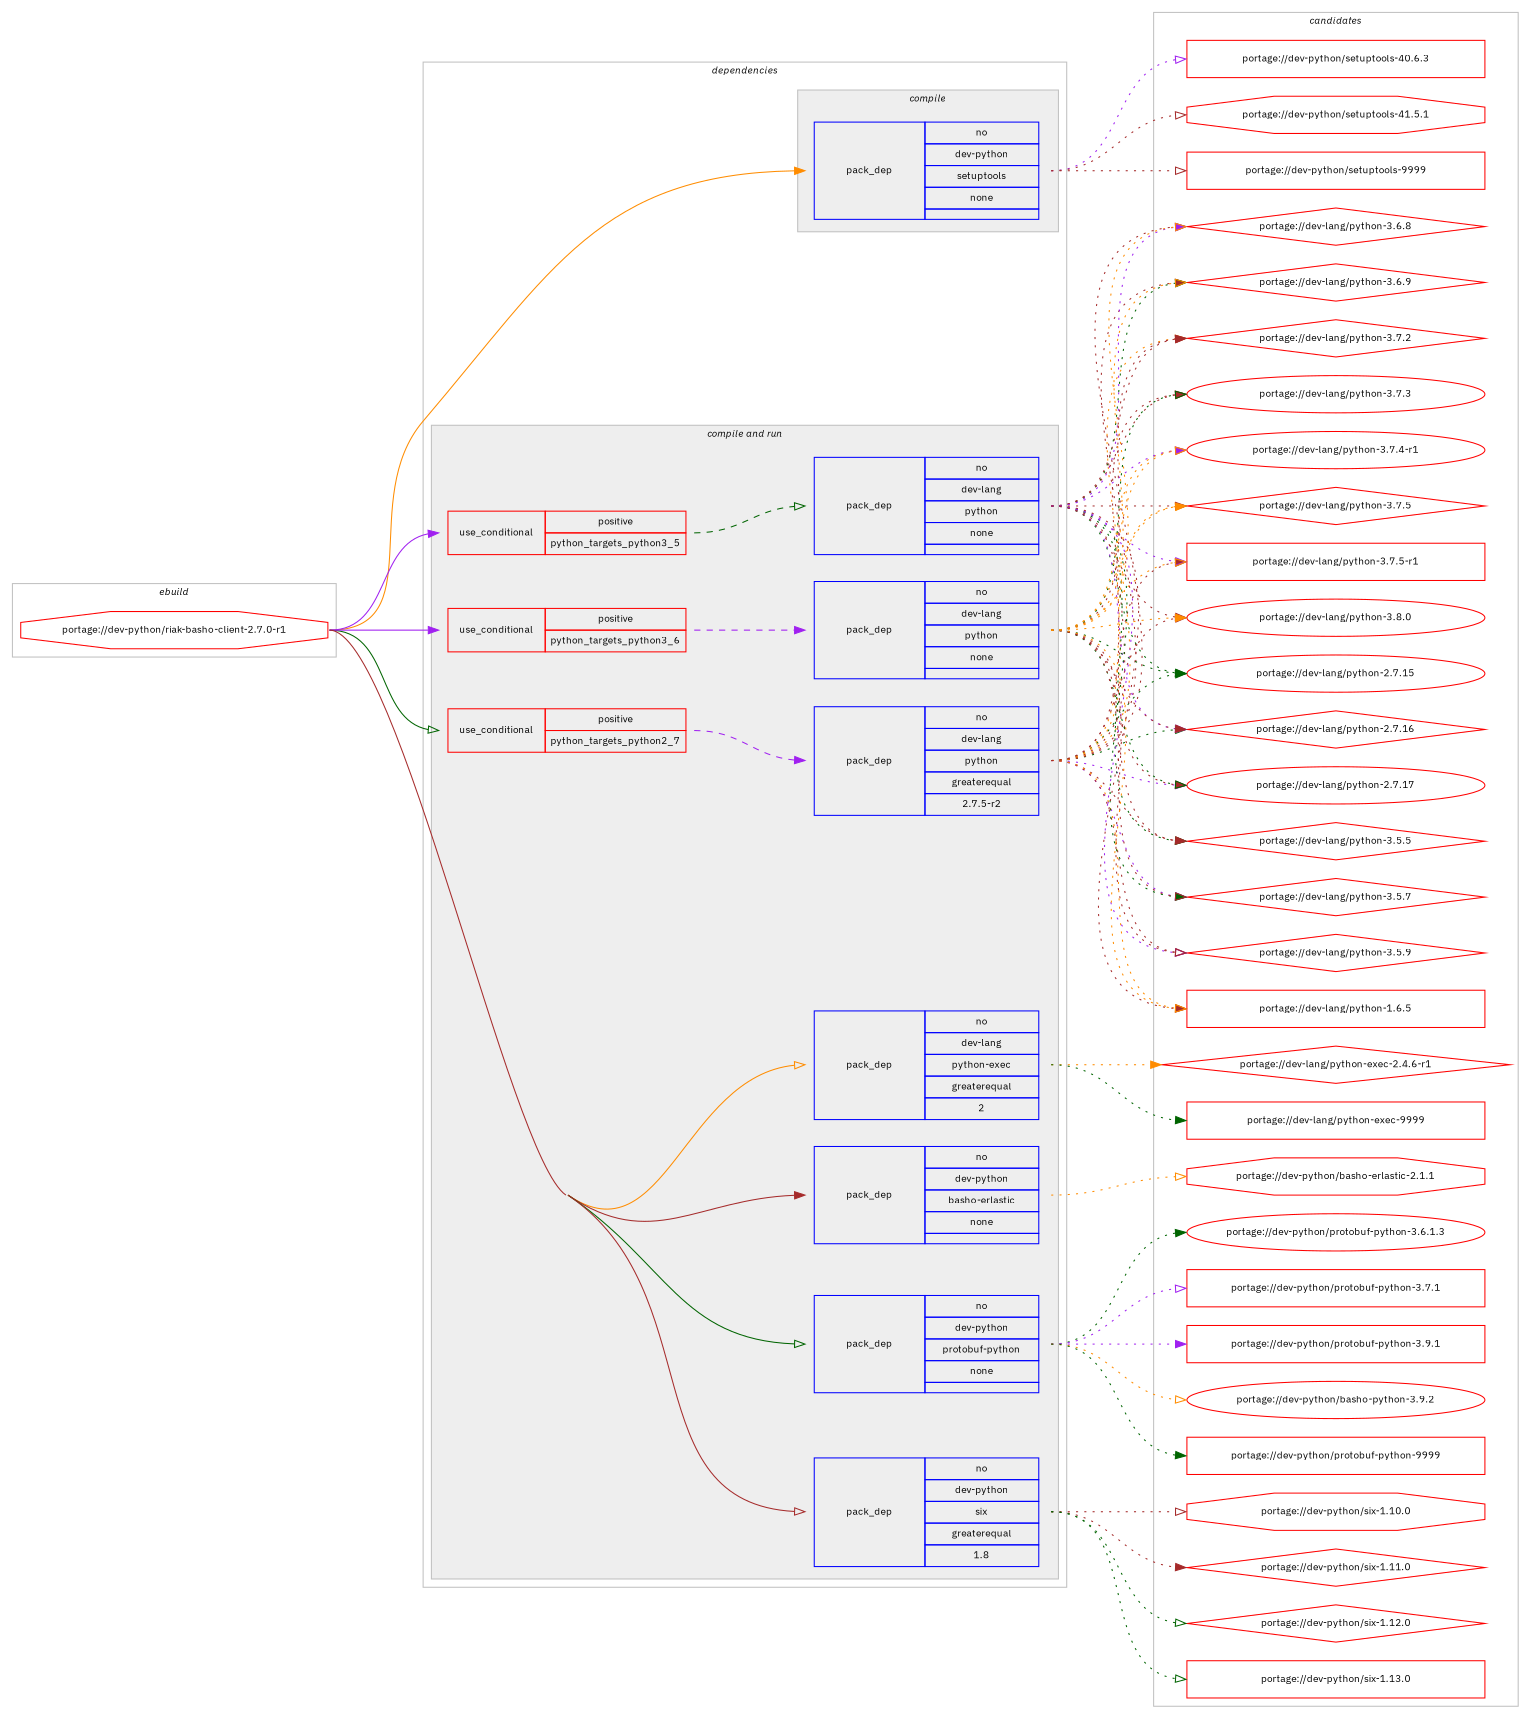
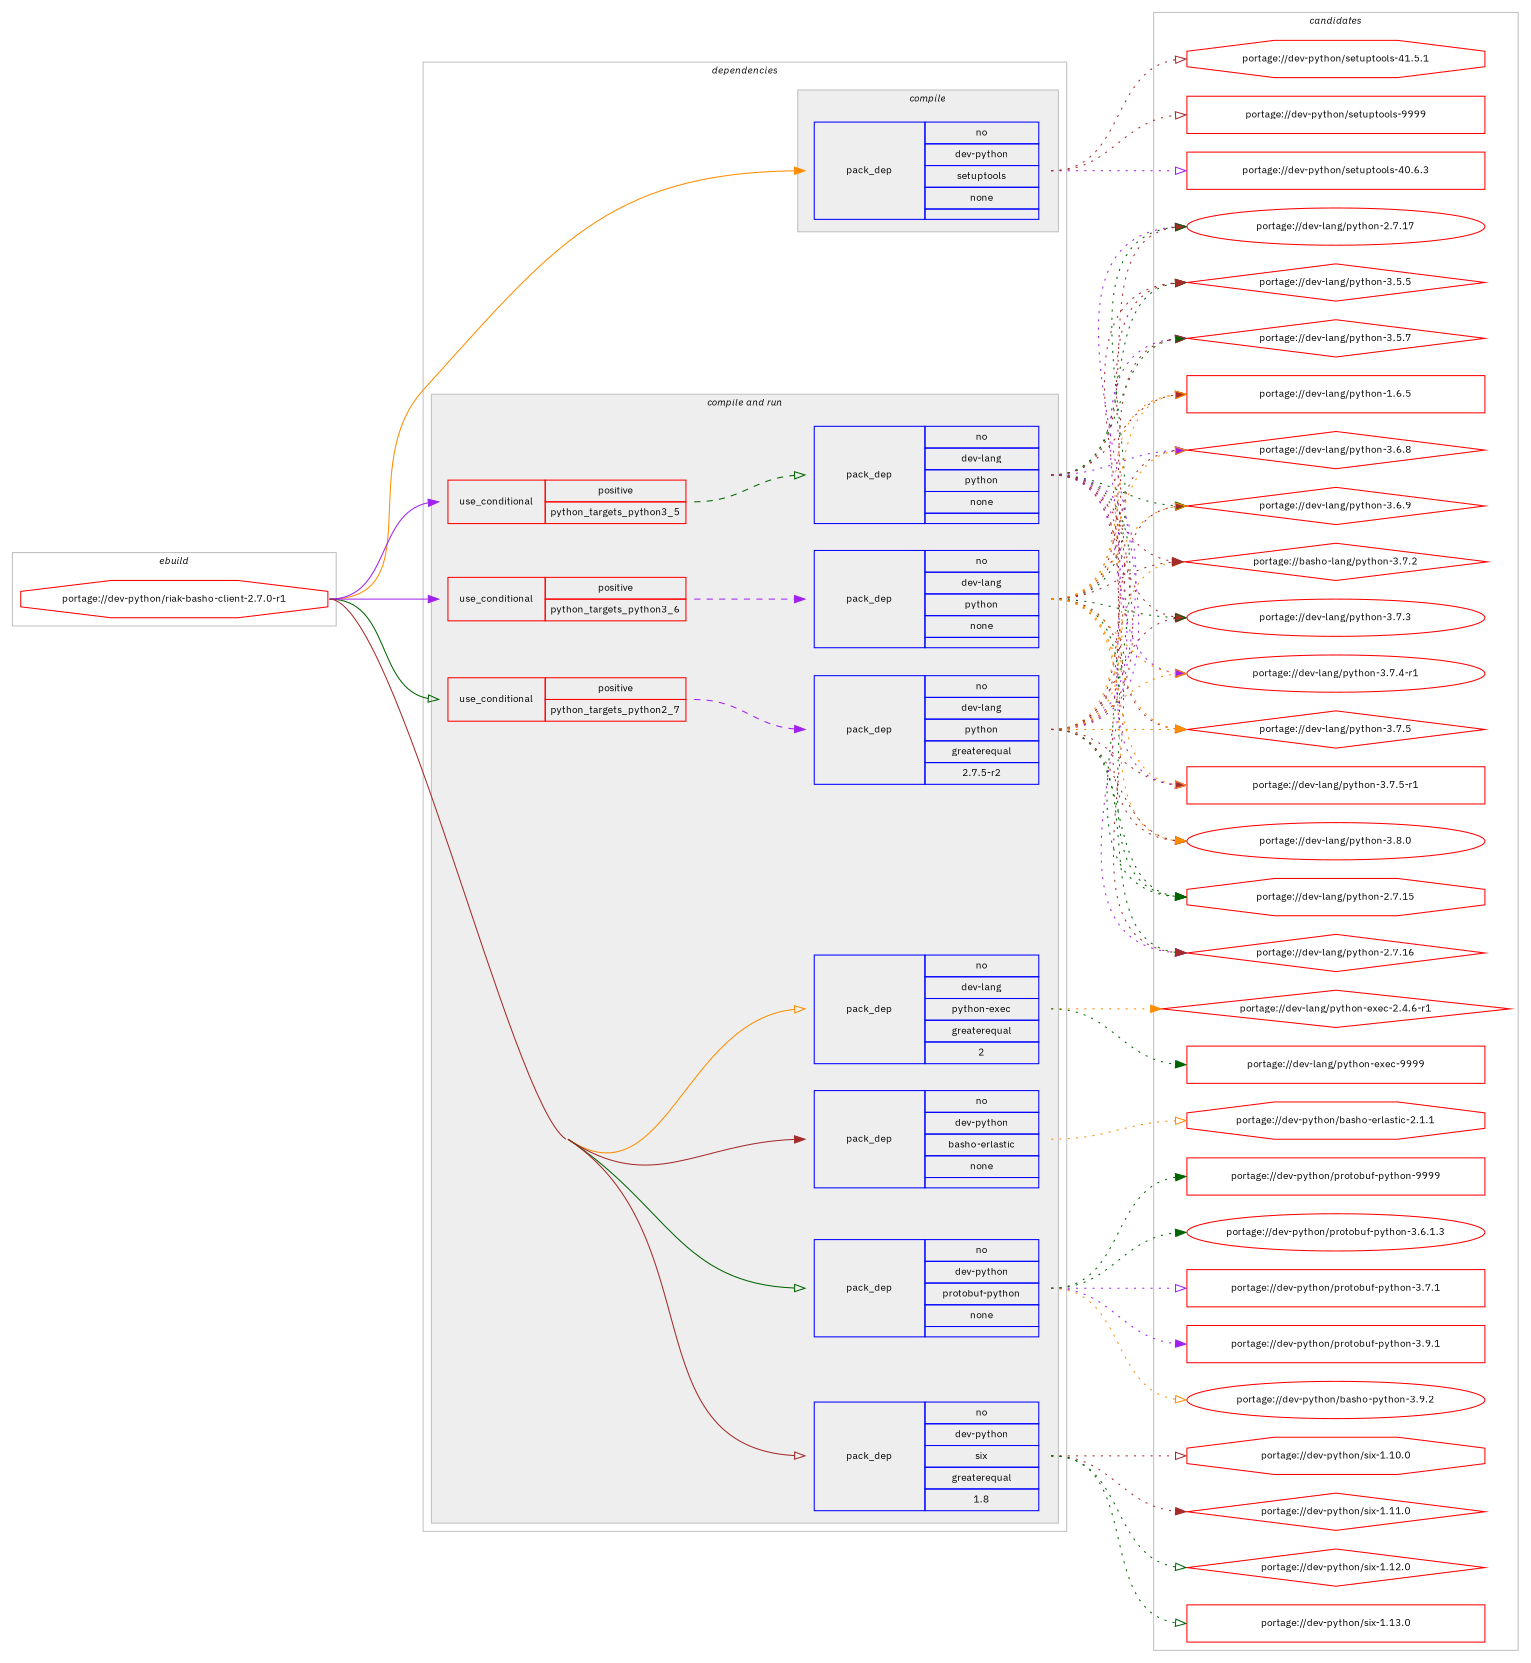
node "portage://dev-lang/python-3.7.2": label "portage://dev-lang/python-3.7.2" -> "portage://basho-lang/python-3.7.2"
node "portage://dev-lang/python-2.7.15": shape ellipse -> octagon
node "portage://dev-lang/python-3.5.9": removed
